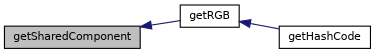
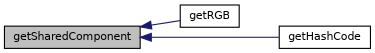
edge "getHashCode" -> "getRGB": now "getHashCode" -> "getSharedComponent"
